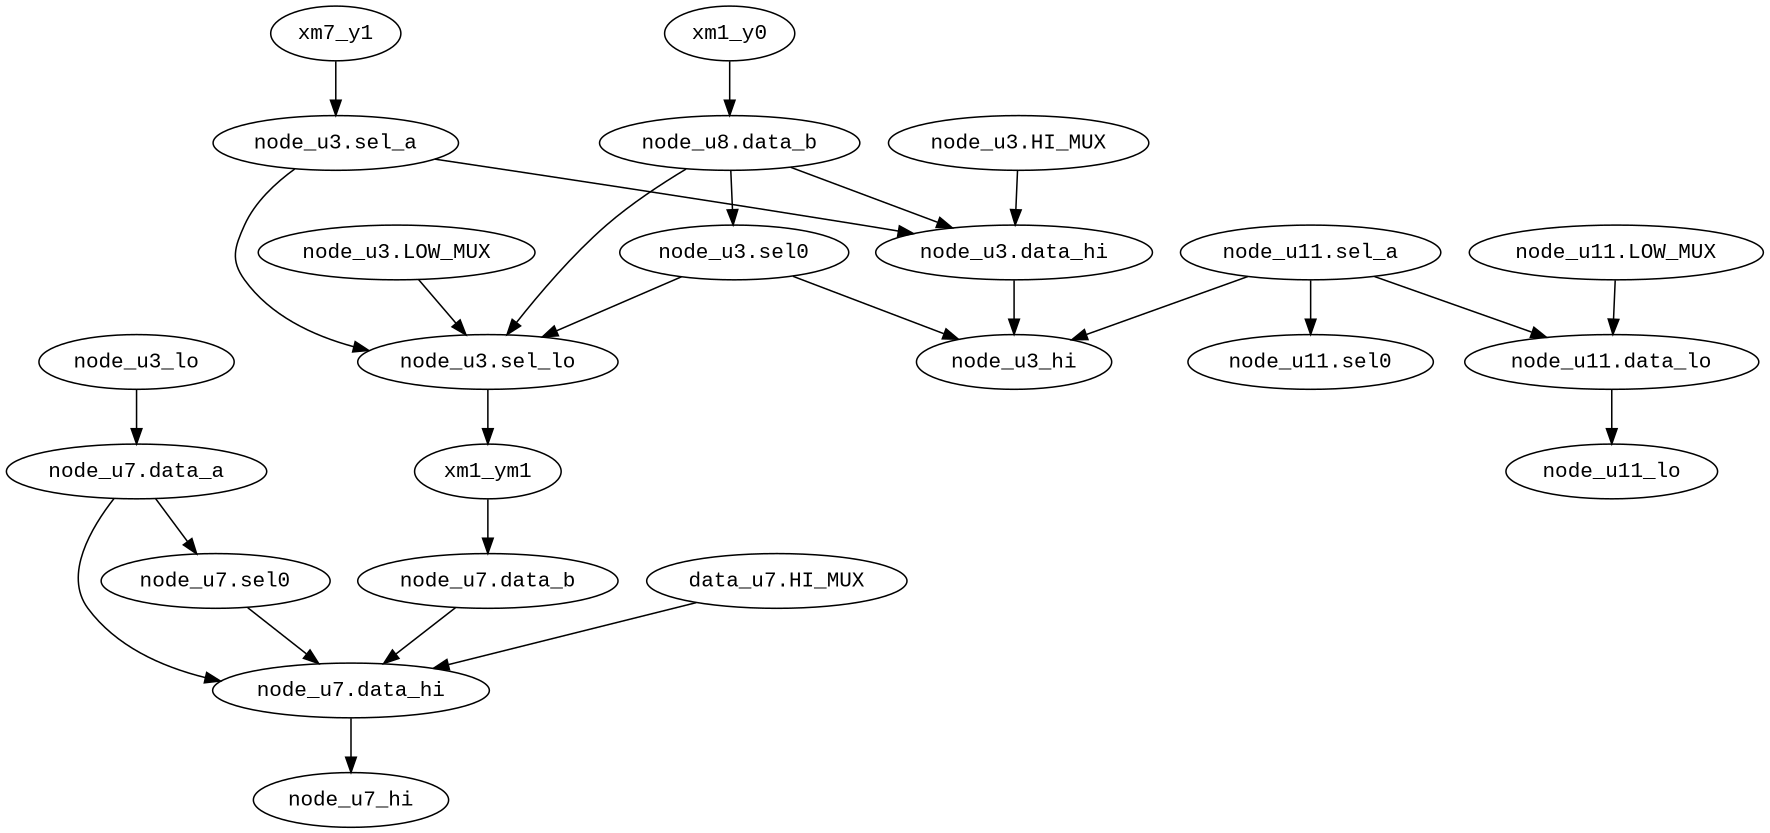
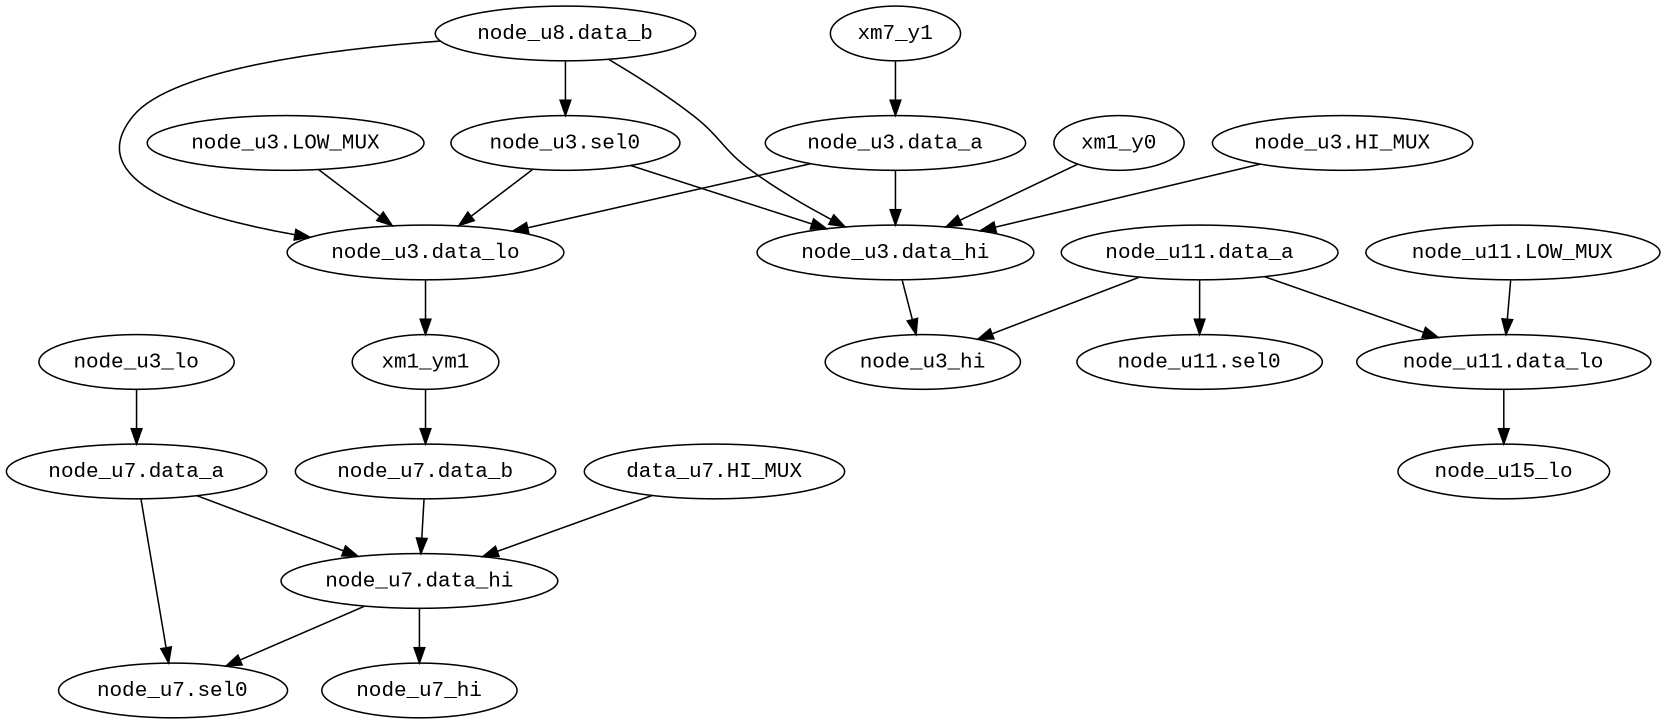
edge "xm1_y0" -> "node_u8.data_b": now "xm1_y0" -> "node_u3.data_hi"
node "node_u3.sel_a": label "node_u3.sel_a" -> "node_u3.data_a"
node "node_u11.sel_a": label "node_u11.sel_a" -> "node_u11.data_a"
edge "node_u3.sel0" -> "node_u3_hi": now "node_u3.sel0" -> "node_u3.data_hi"
node "node_u3.sel_lo": label "node_u3.sel_lo" -> "node_u3.data_lo"
node "node_u11_lo": label "node_u11_lo" -> "node_u15_lo"
edge "node_u7.sel0" -> "node_u7.data_hi": reversed
